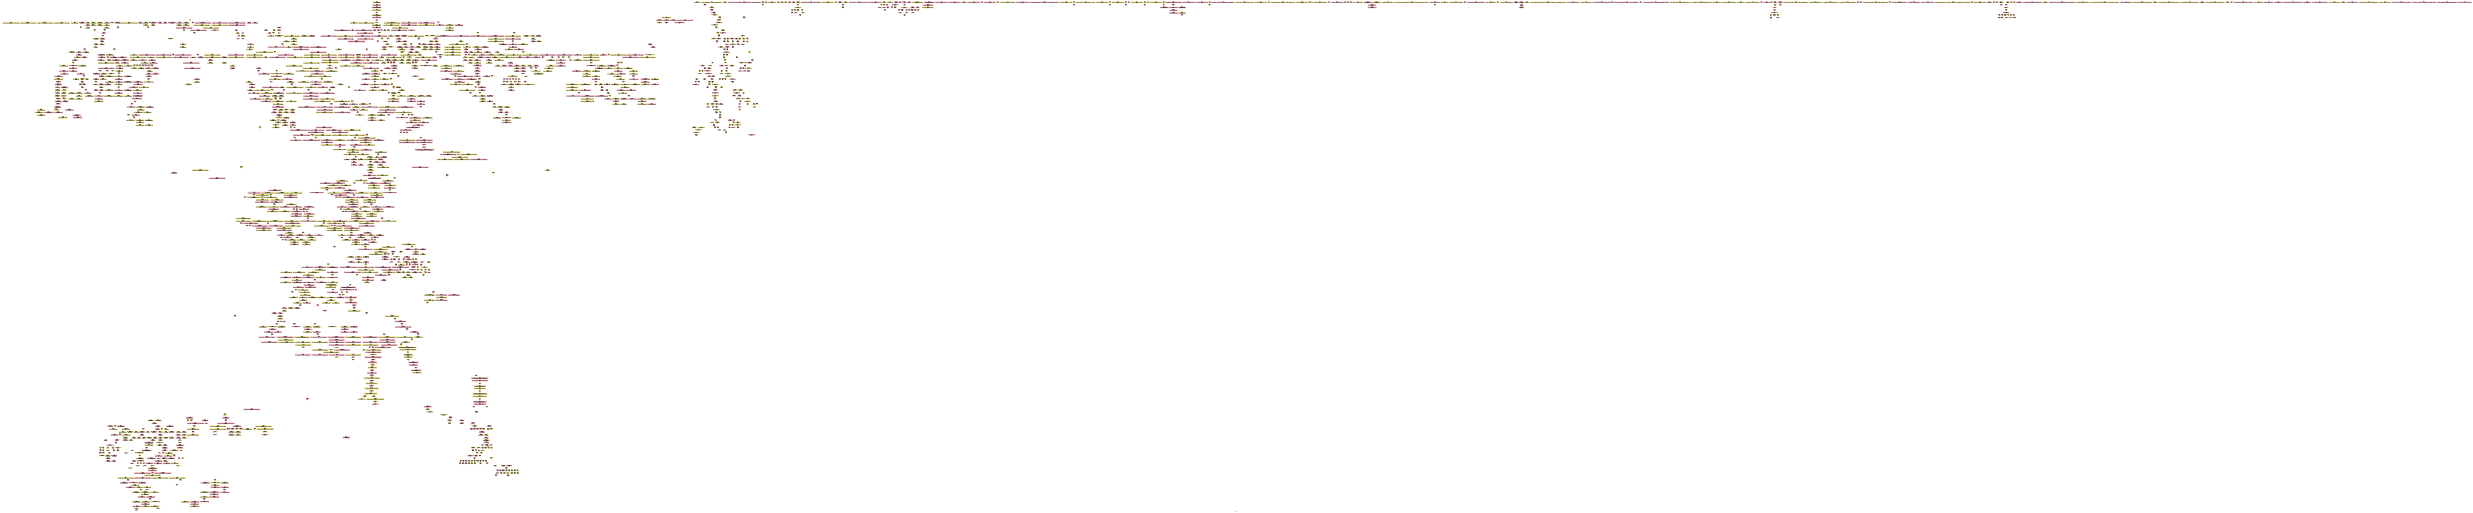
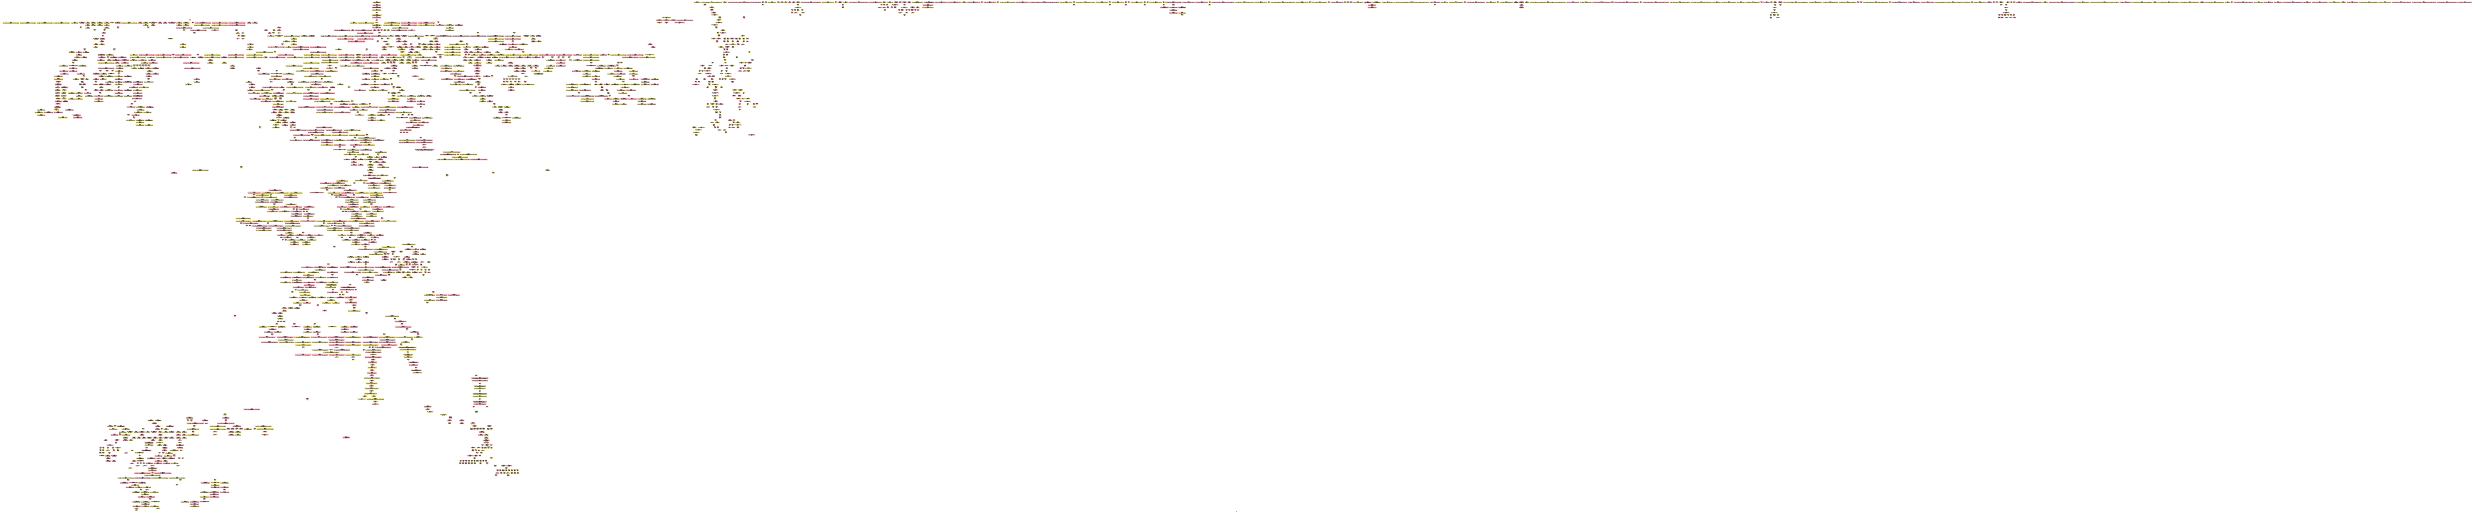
node "NodeID: 1200": removed
node "NodeID: 527": removed
